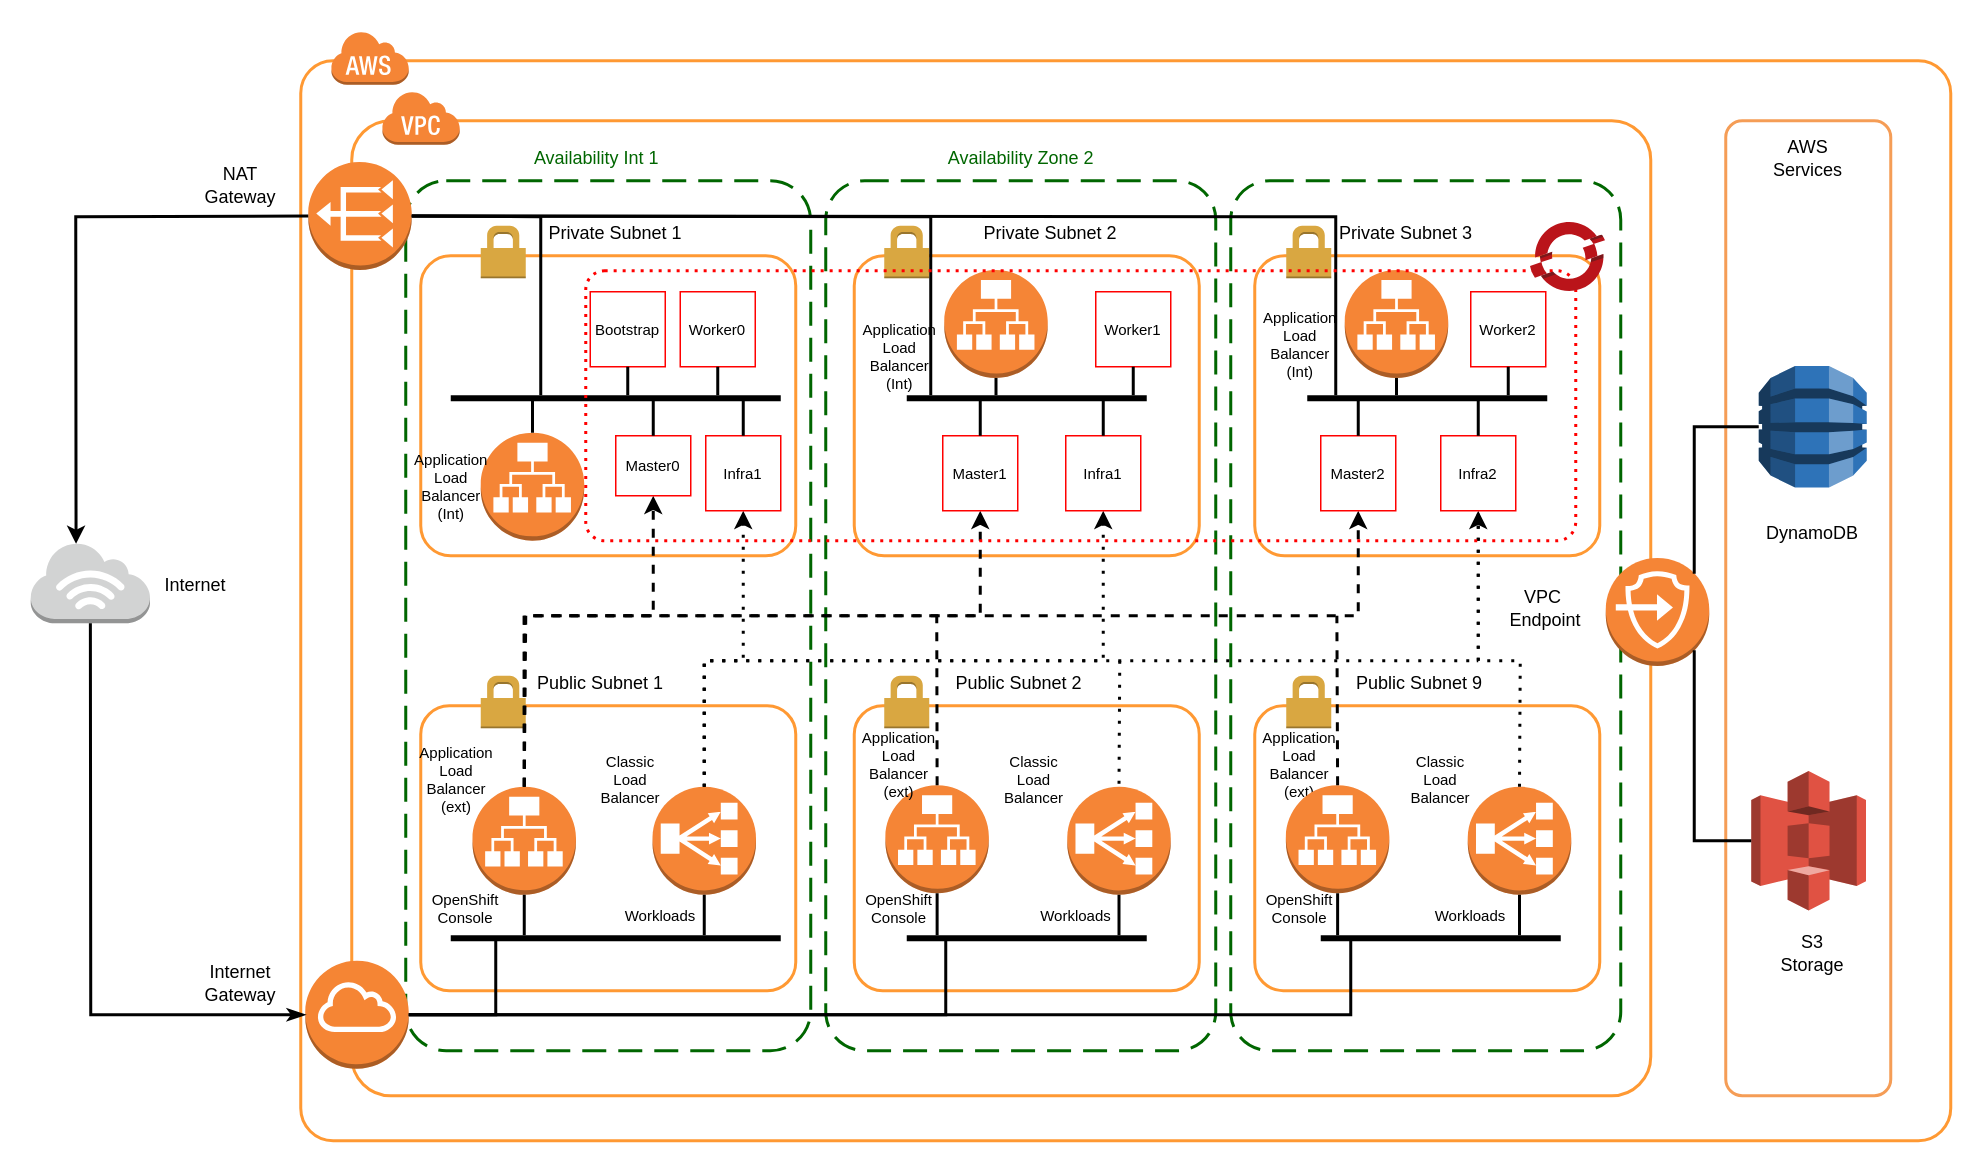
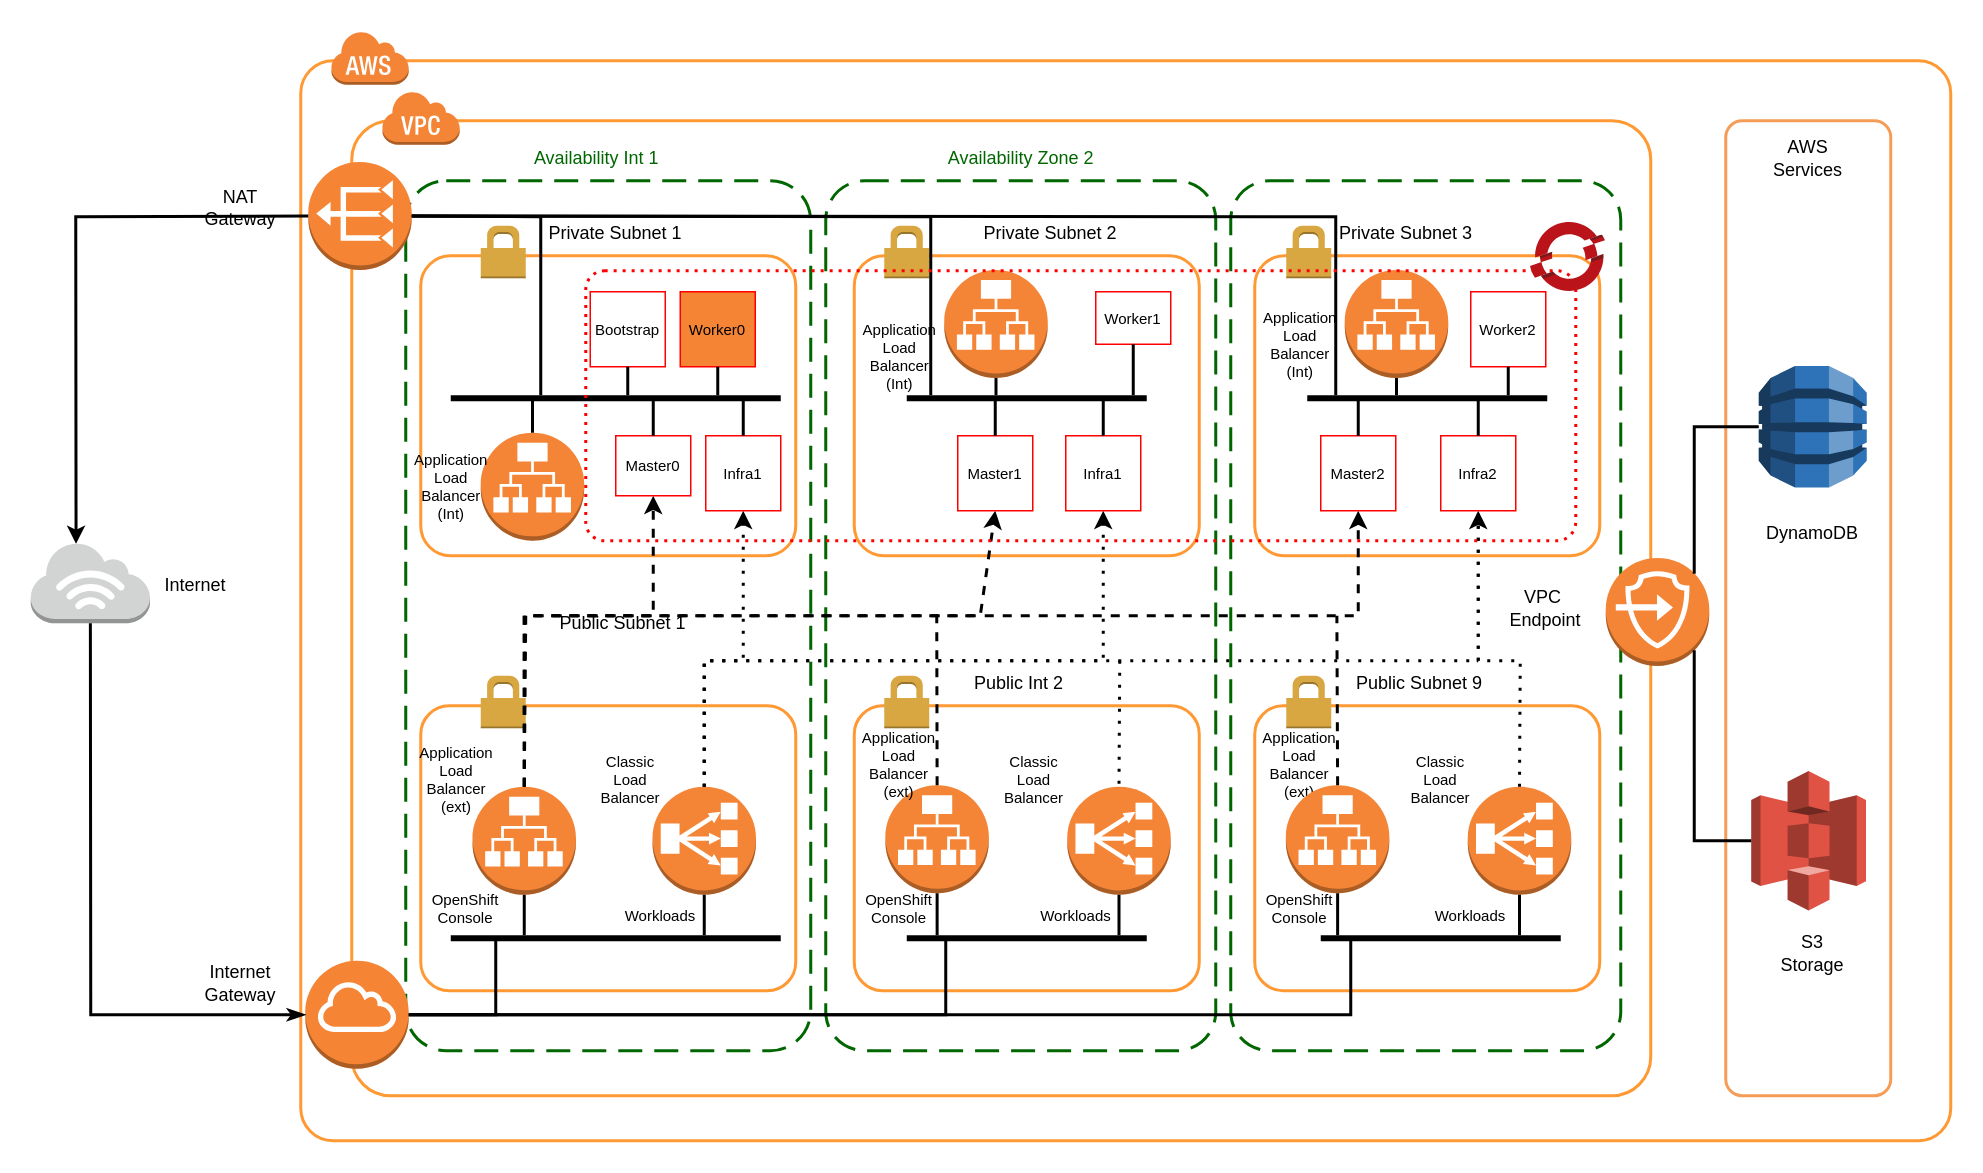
node "NAT Gateway": moved (241, 185) -> (241, 207)
node "Worker0": fillcolor #ffffff -> #f58534
node "Worker1": size 75x75 -> 75x53
node "Master1": moved (980, 473) -> (995, 473)
node "Public Subnet 1": moved (601, 683) -> (623, 623)
node "Public Subnet 2": label "Public Subnet 2" -> "Public Int 2"
